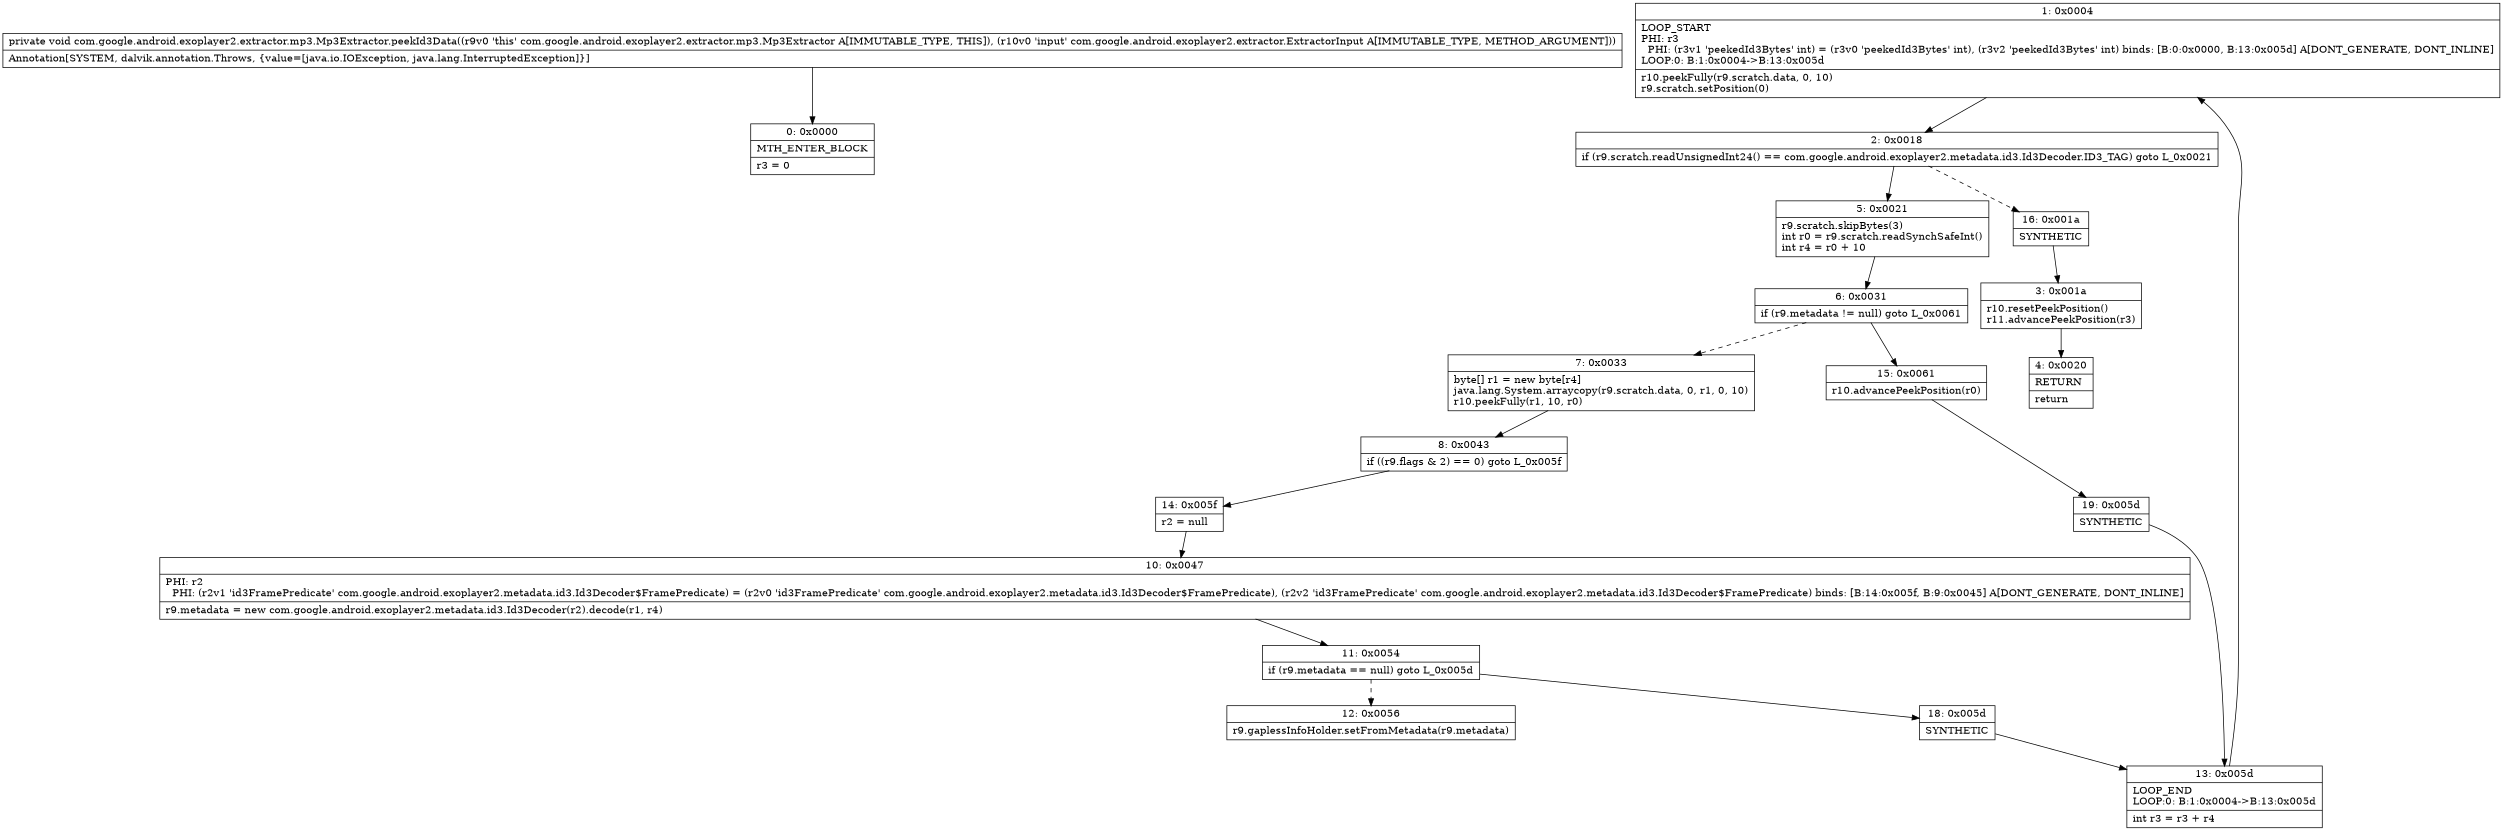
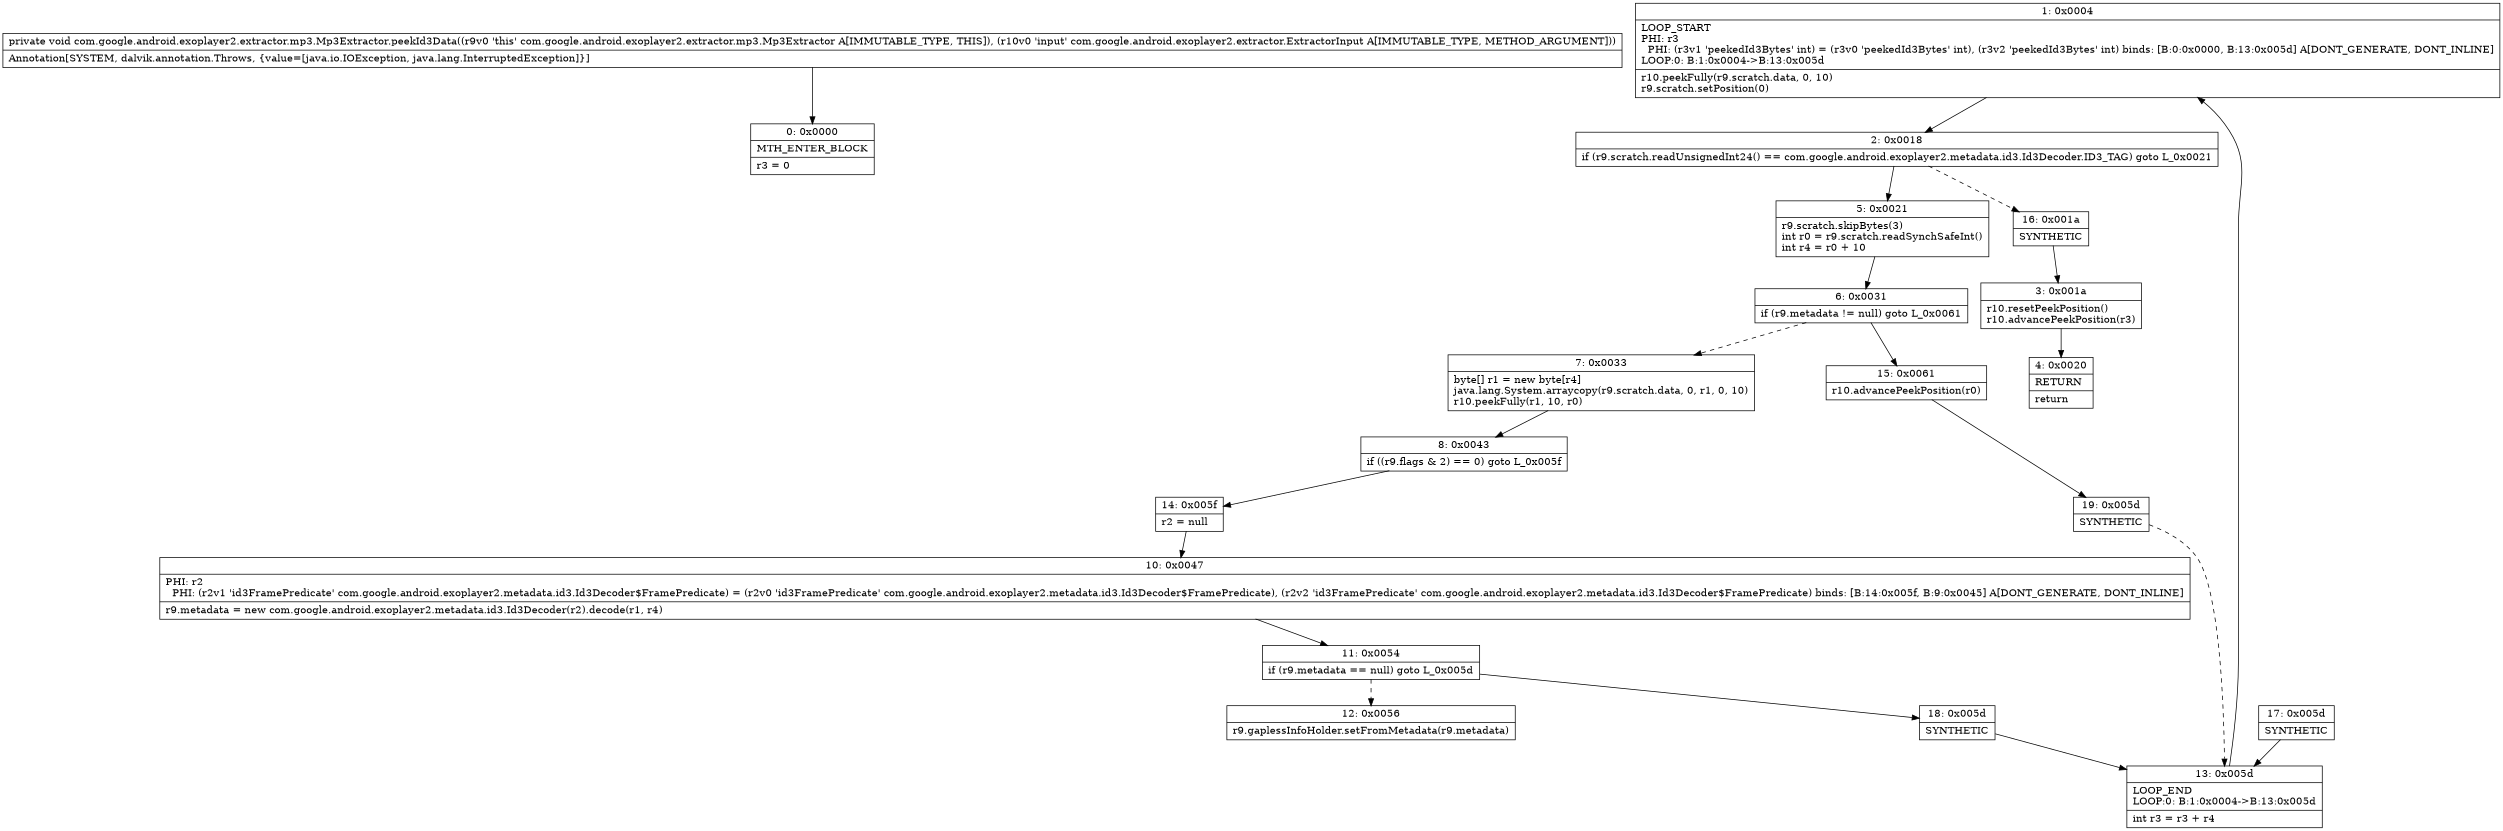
node "3: 0x001a": text "r11.advancePeekPosition(r3)" -> "r10.advancePeekPosition(r3)"
edge "19: 0x005d" -> "13: 0x005d": style solid -> dashed
node "17: 0x005d": added
